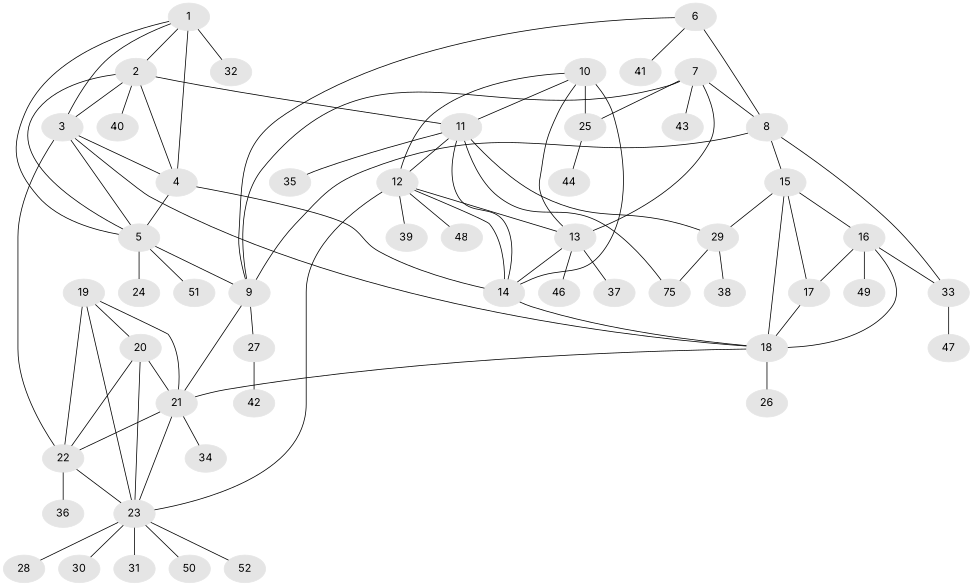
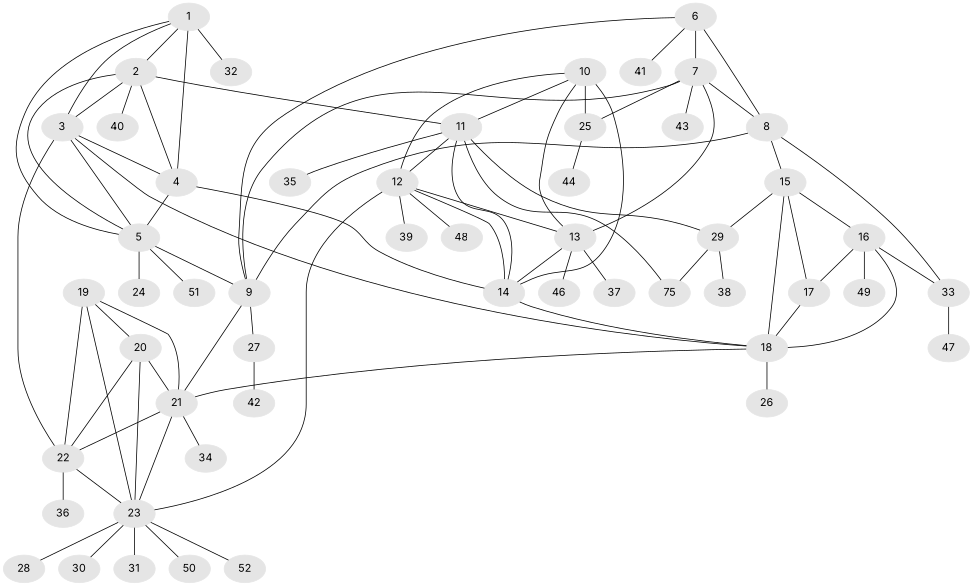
edge "6" -- "7": added
